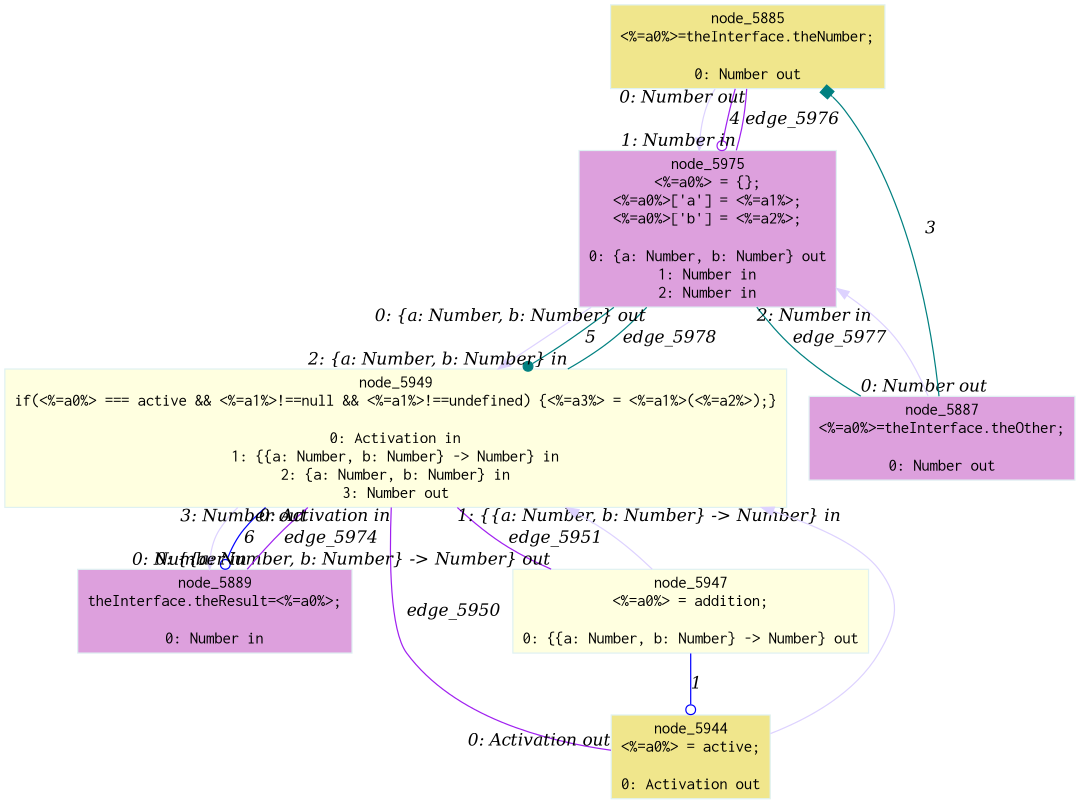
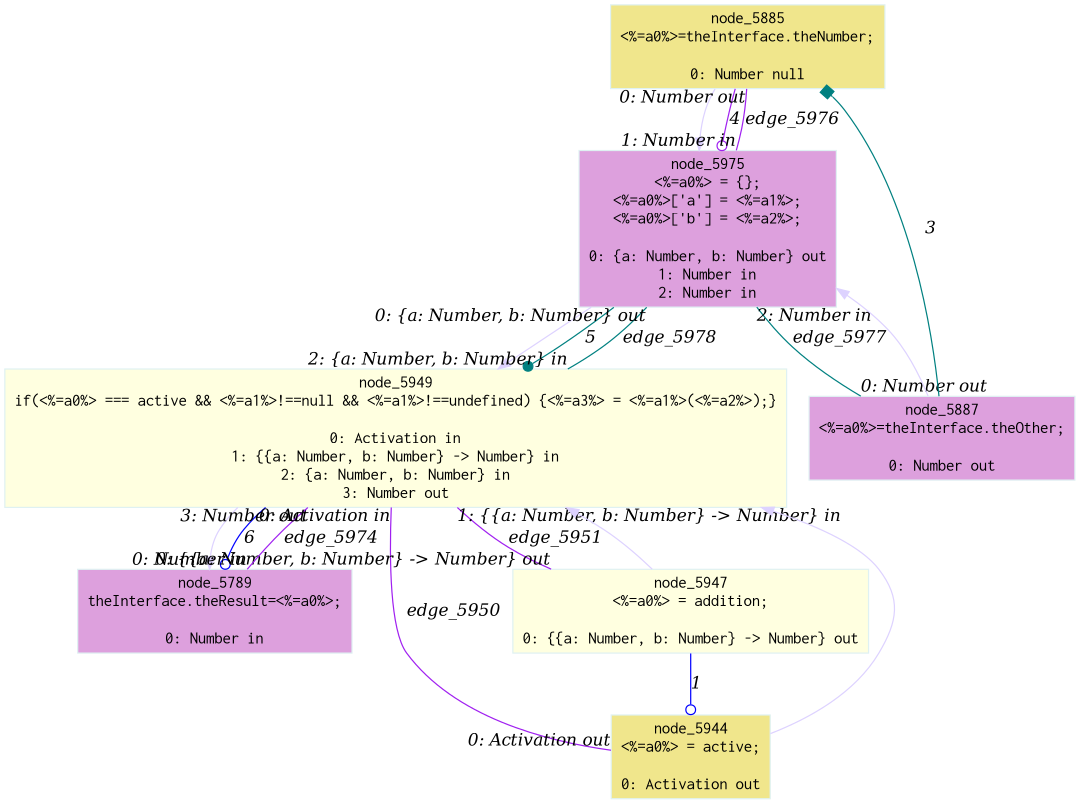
node "node_5885 <%=a0%>=theInterface.theNumber; 0: Number out": label "node_5885 <%=a0%>=theInterface.theNumber; 0: Number out" -> "node_5885 <%=a0%>=theInterface.theNumber; 0: Number null"
node "node_5889 theInterface.theResult=<%=a0%>; 0: Number in": label "node_5889 theInterface.theResult=<%=a0%>; 0: Number in" -> "node_5789 theInterface.theResult=<%=a0%>; 0: Number in"
